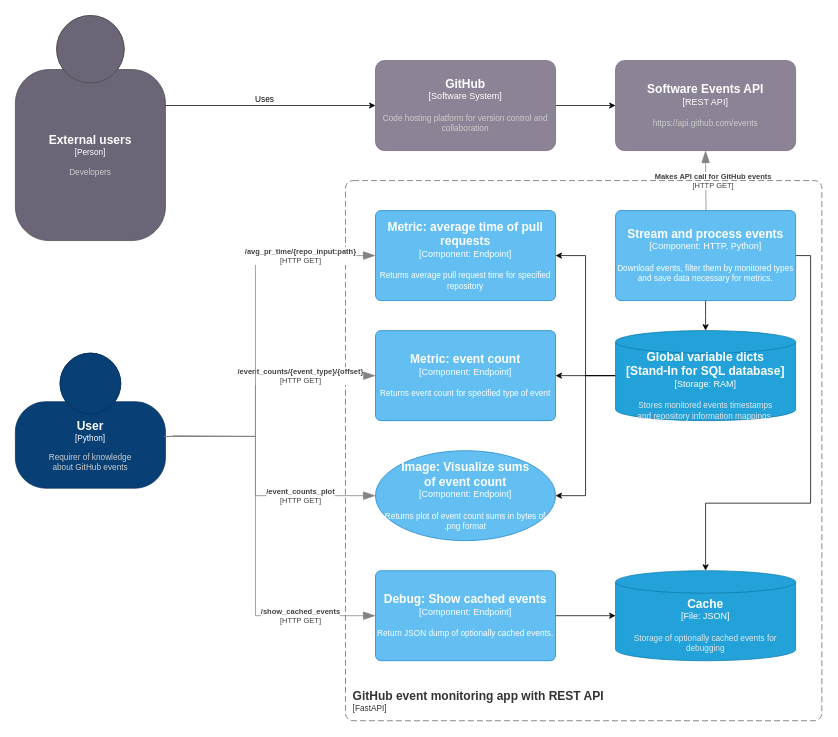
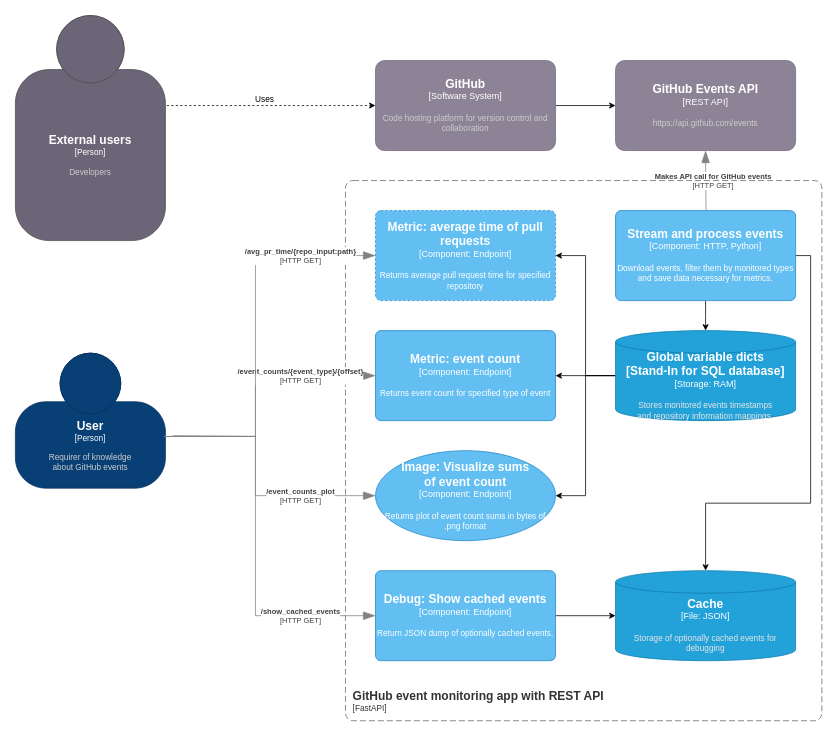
edge "External users [Person] Developers" -> "GitHub [Software System] Code hosting platform for version control and collaboration": style solid -> dashed
node "Software Events API [REST API] https://api.github.com/events": label "Software Events API [REST API] https://api.github.com/events" -> "GitHub Events API [REST API] https://api.github.com/events"
node "Metric: average time of pull requests [Component: Endpoint] Returns average pull request time for specified repository": style solid -> dashed
node "User [Python] Requirer of knowledge about GitHub events": label "User [Python] Requirer of knowledge about GitHub events" -> "User [Person] Requirer of knowledge about GitHub events"
